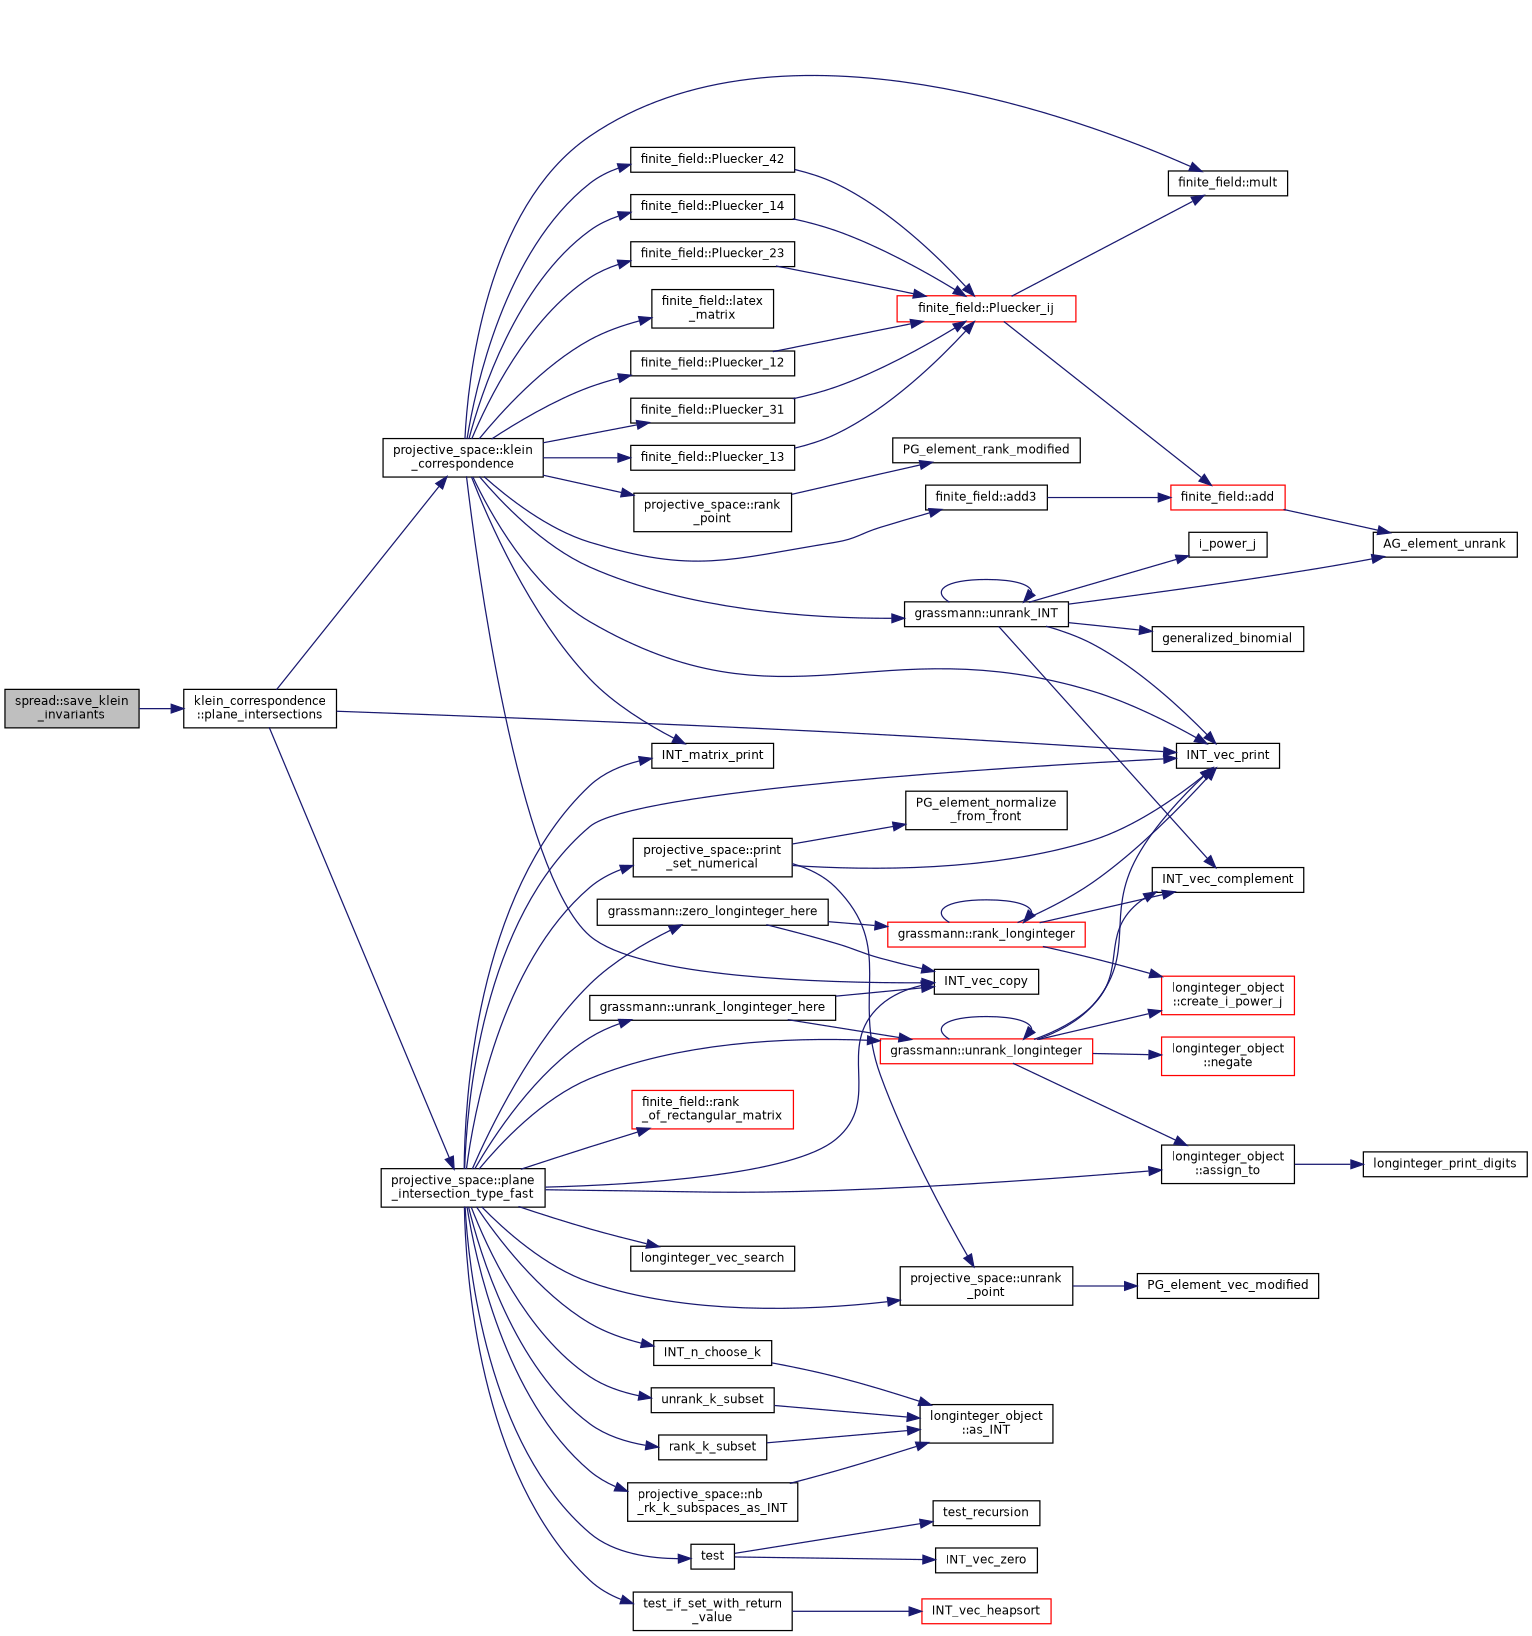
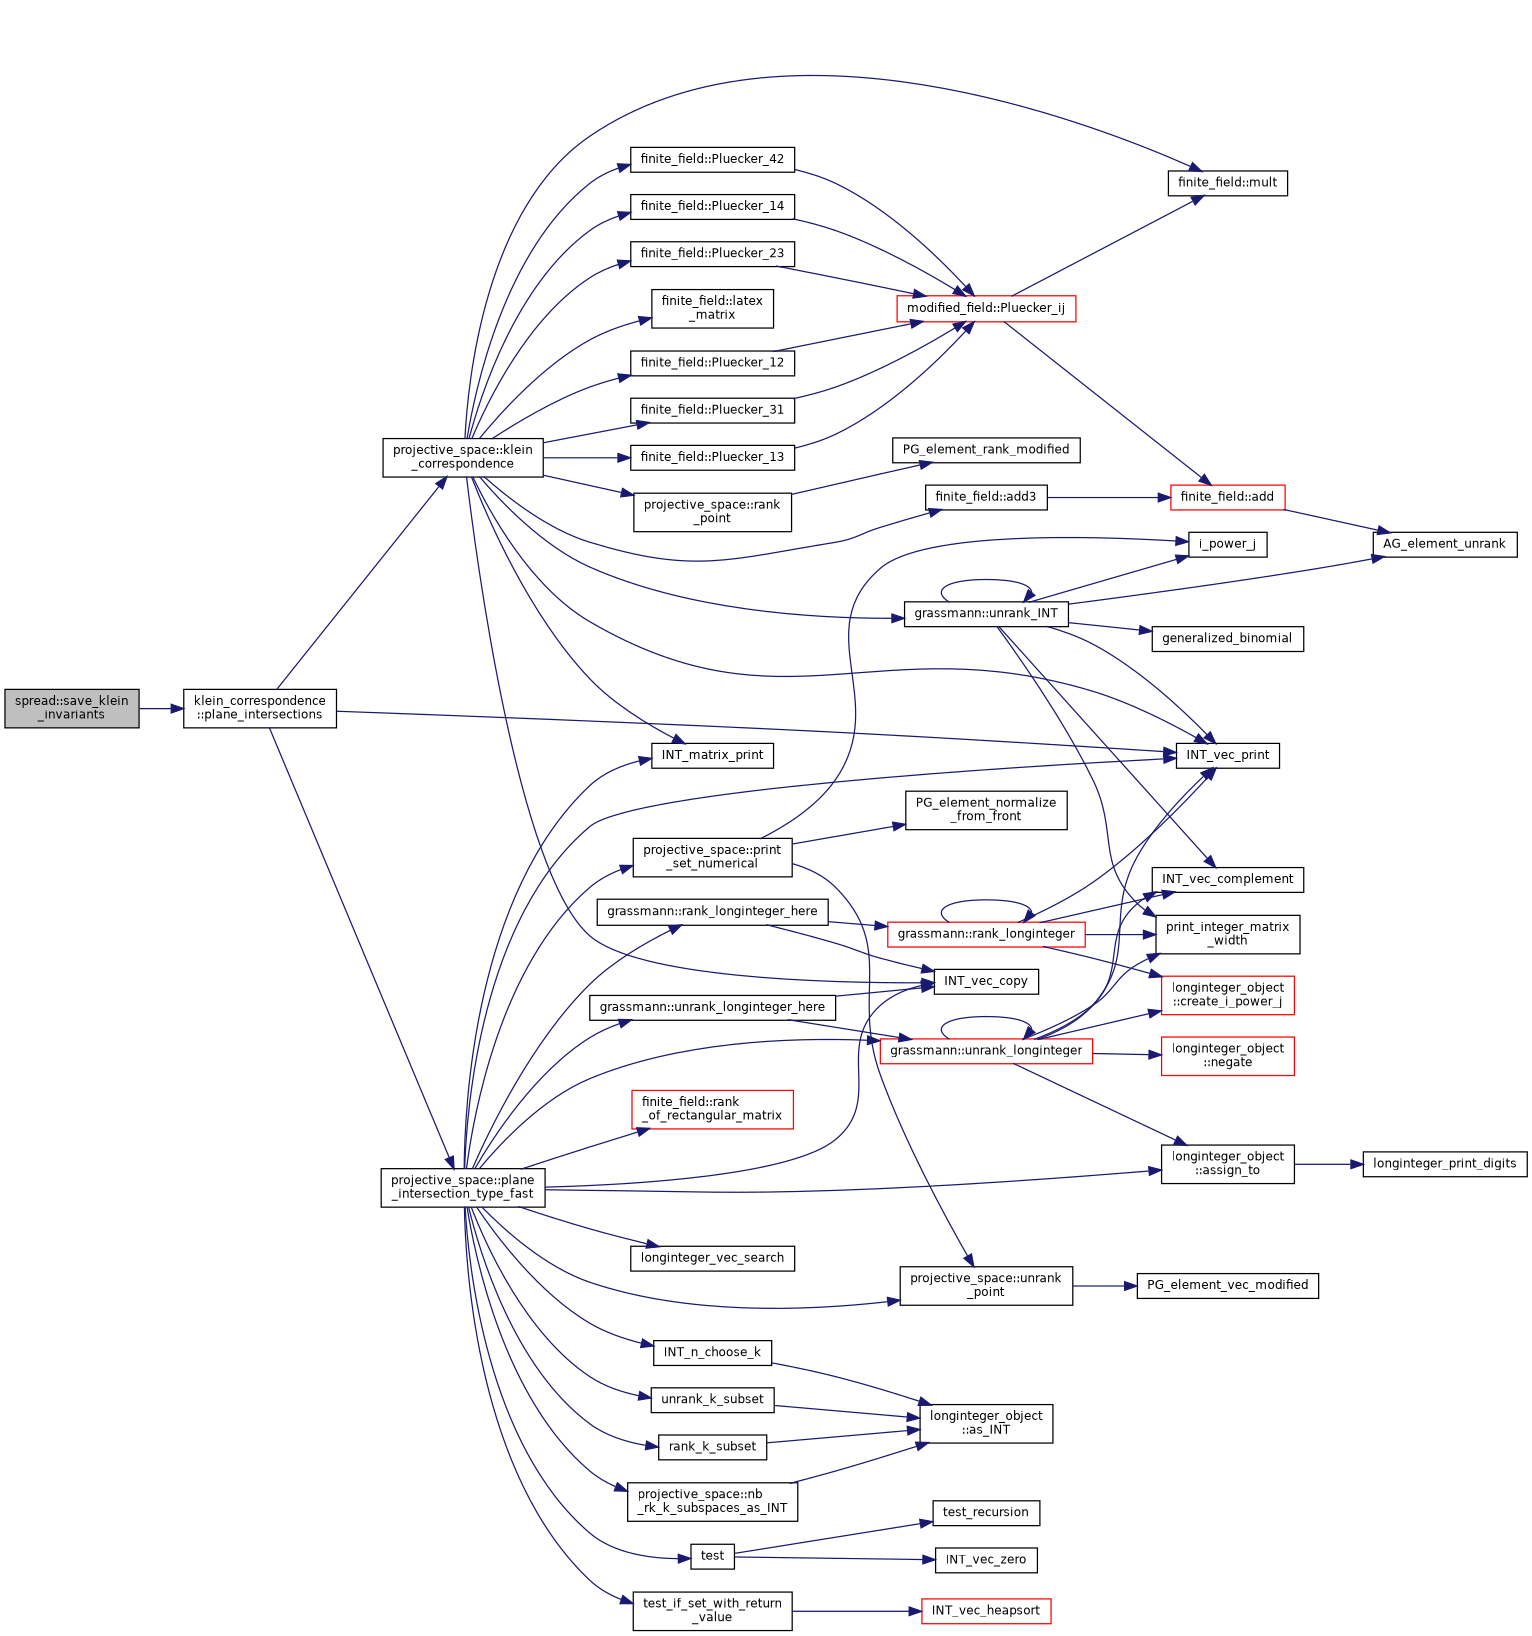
node "finite_field::Pluecker_ij": label "finite_field::Pluecker_ij" -> "modified_field::Pluecker_ij"
edge "projective_space::print _set_numerical" -> "INT_vec_print": now "projective_space::print _set_numerical" -> "i_power_j"
node "grassmann::zero_longinteger_here": label "grassmann::zero_longinteger_here" -> "grassmann::rank_longinteger_here"
node "print_integer_matrix _width": added
